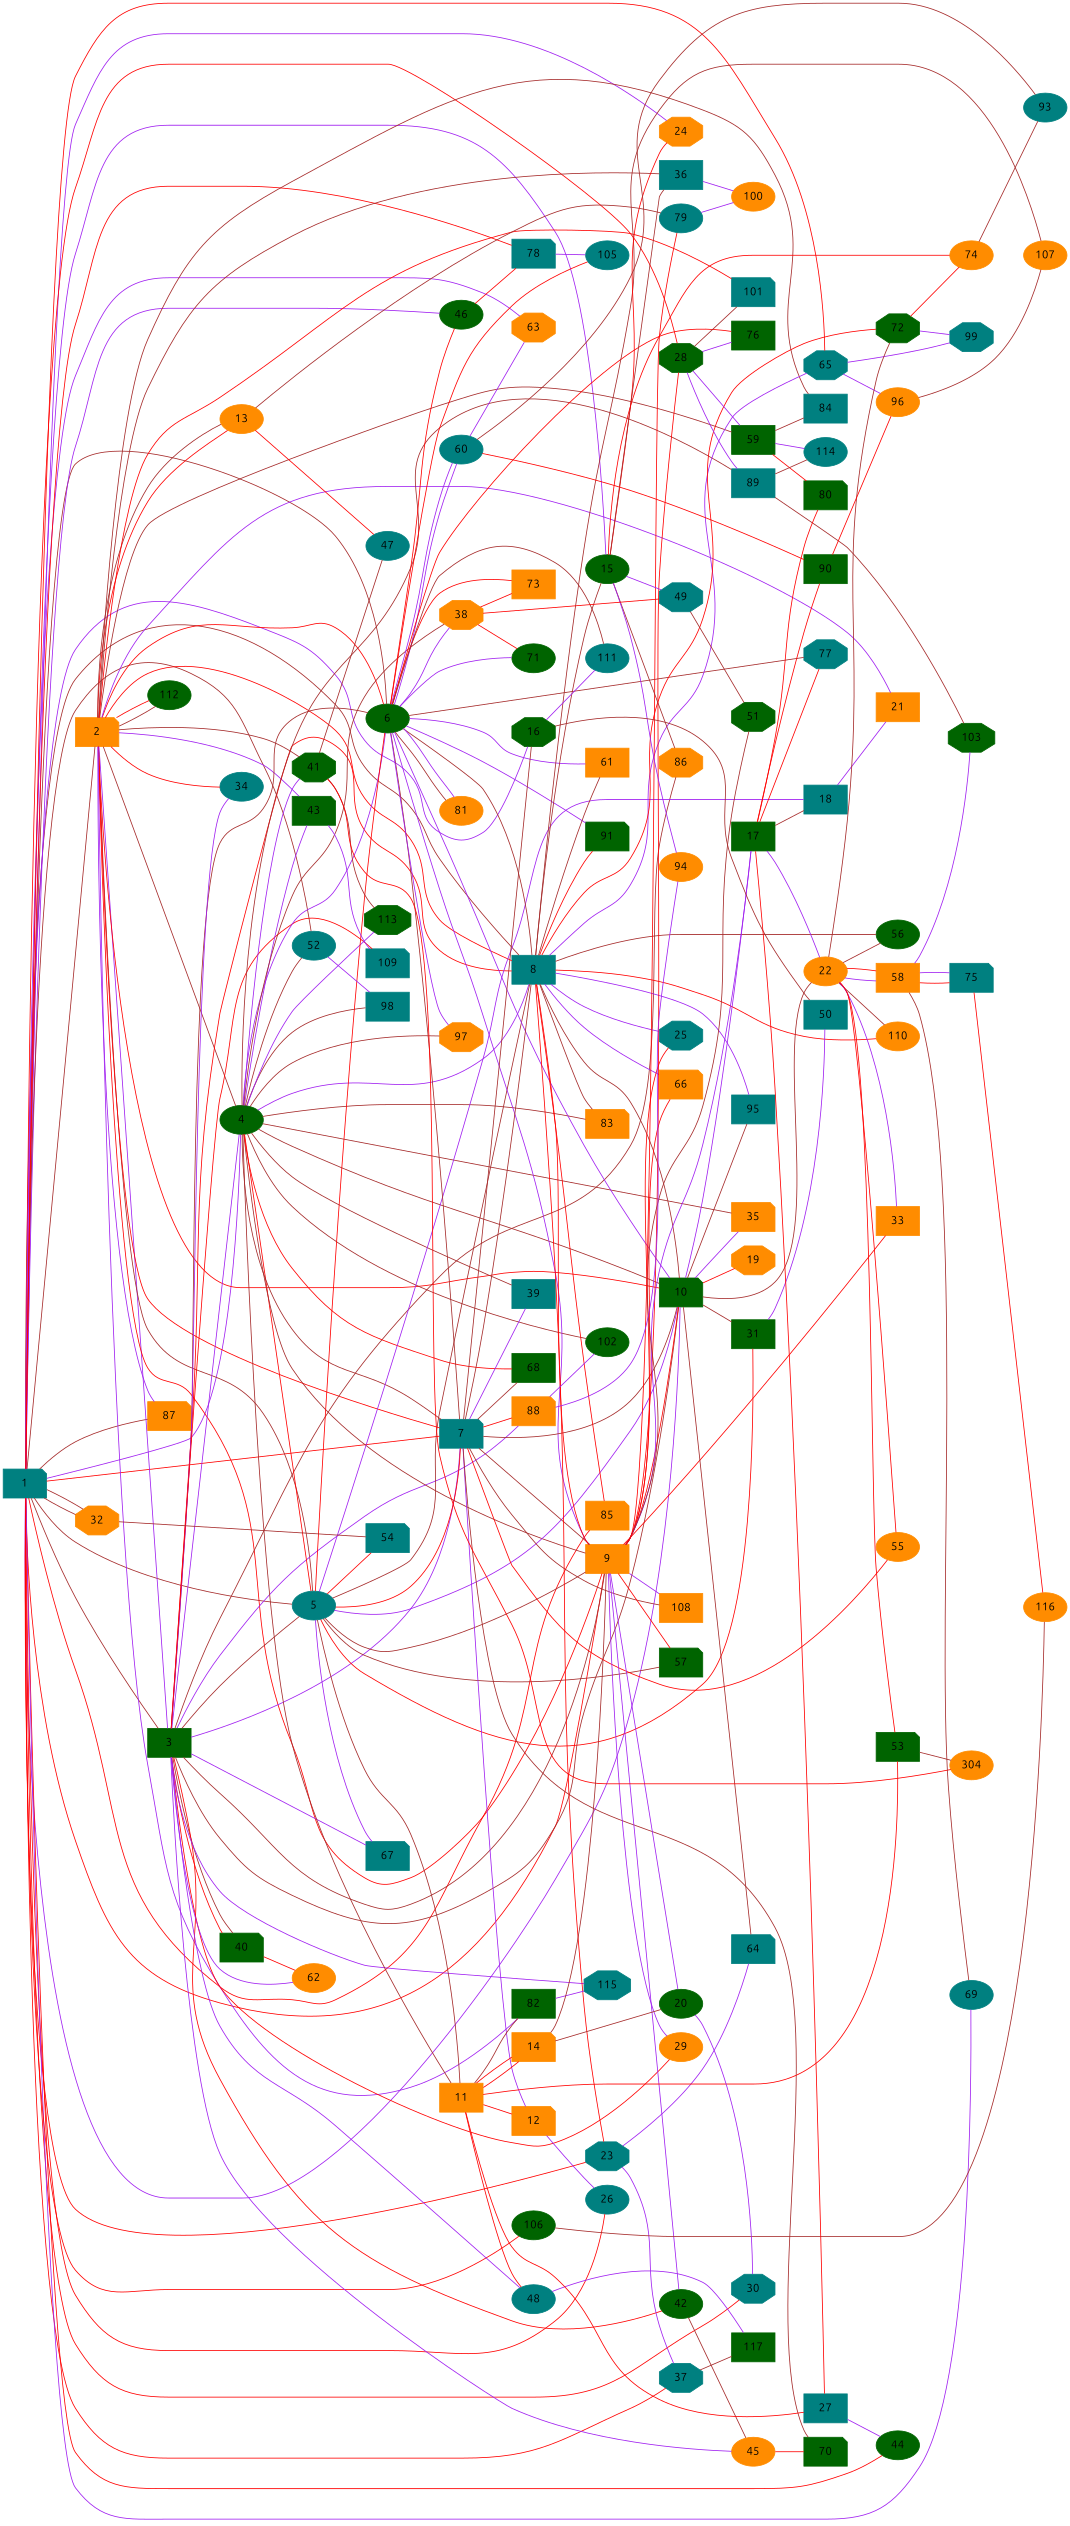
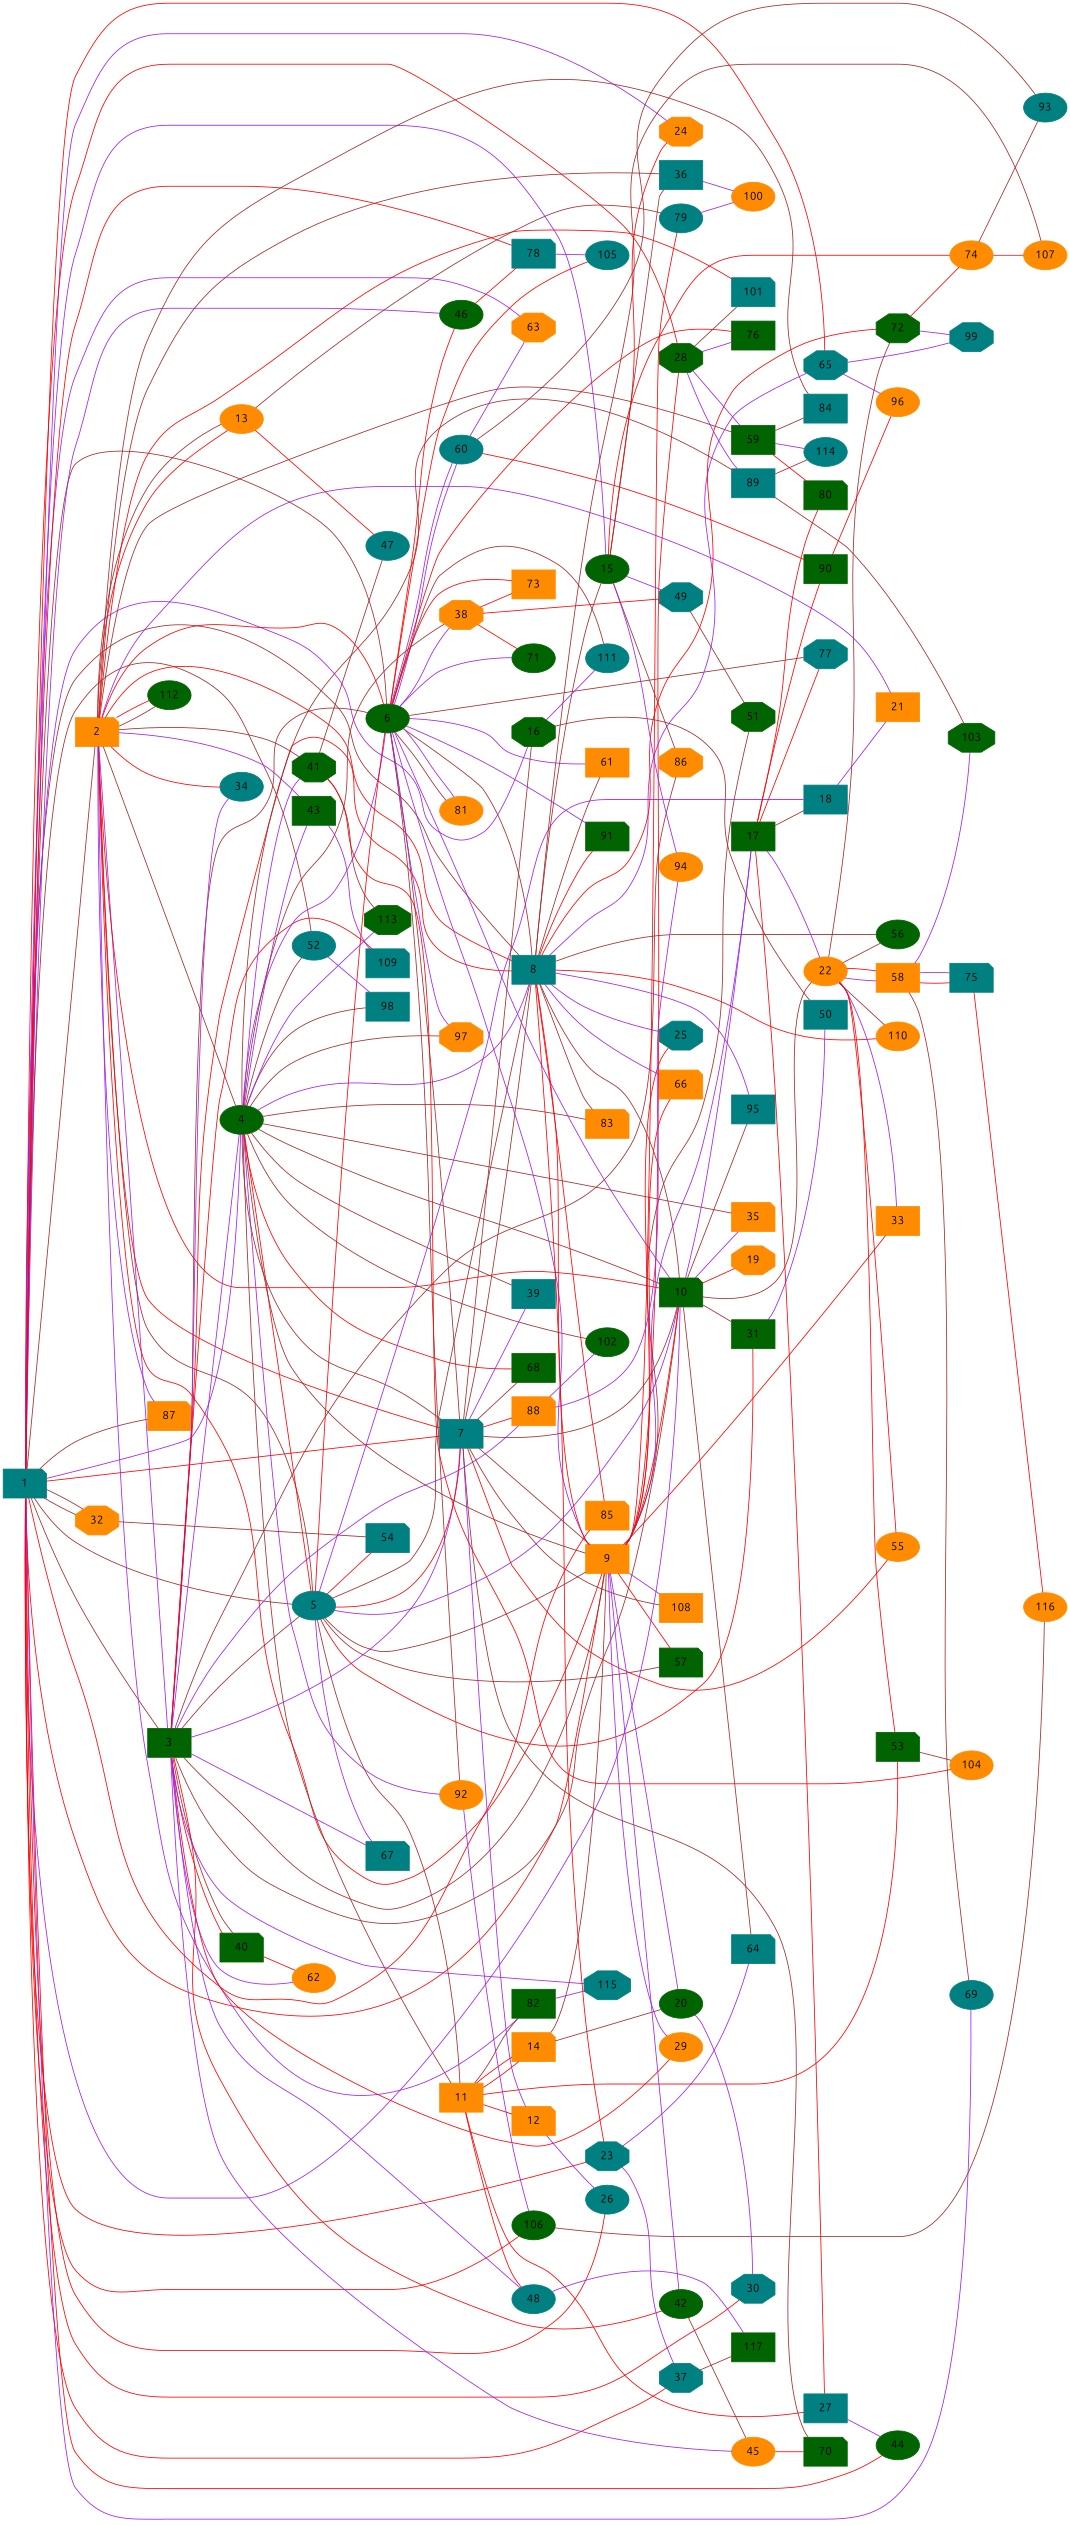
edge "107" -- "96": now "107" -- "74"
node "304": label "304" -> "104"
node "92": added
